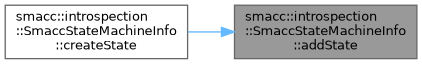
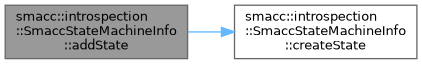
edge "smacc::introspection ::SmaccStateMachineInfo ::createState" -> "smacc::introspection ::SmaccStateMachineInfo ::addState": reversed
